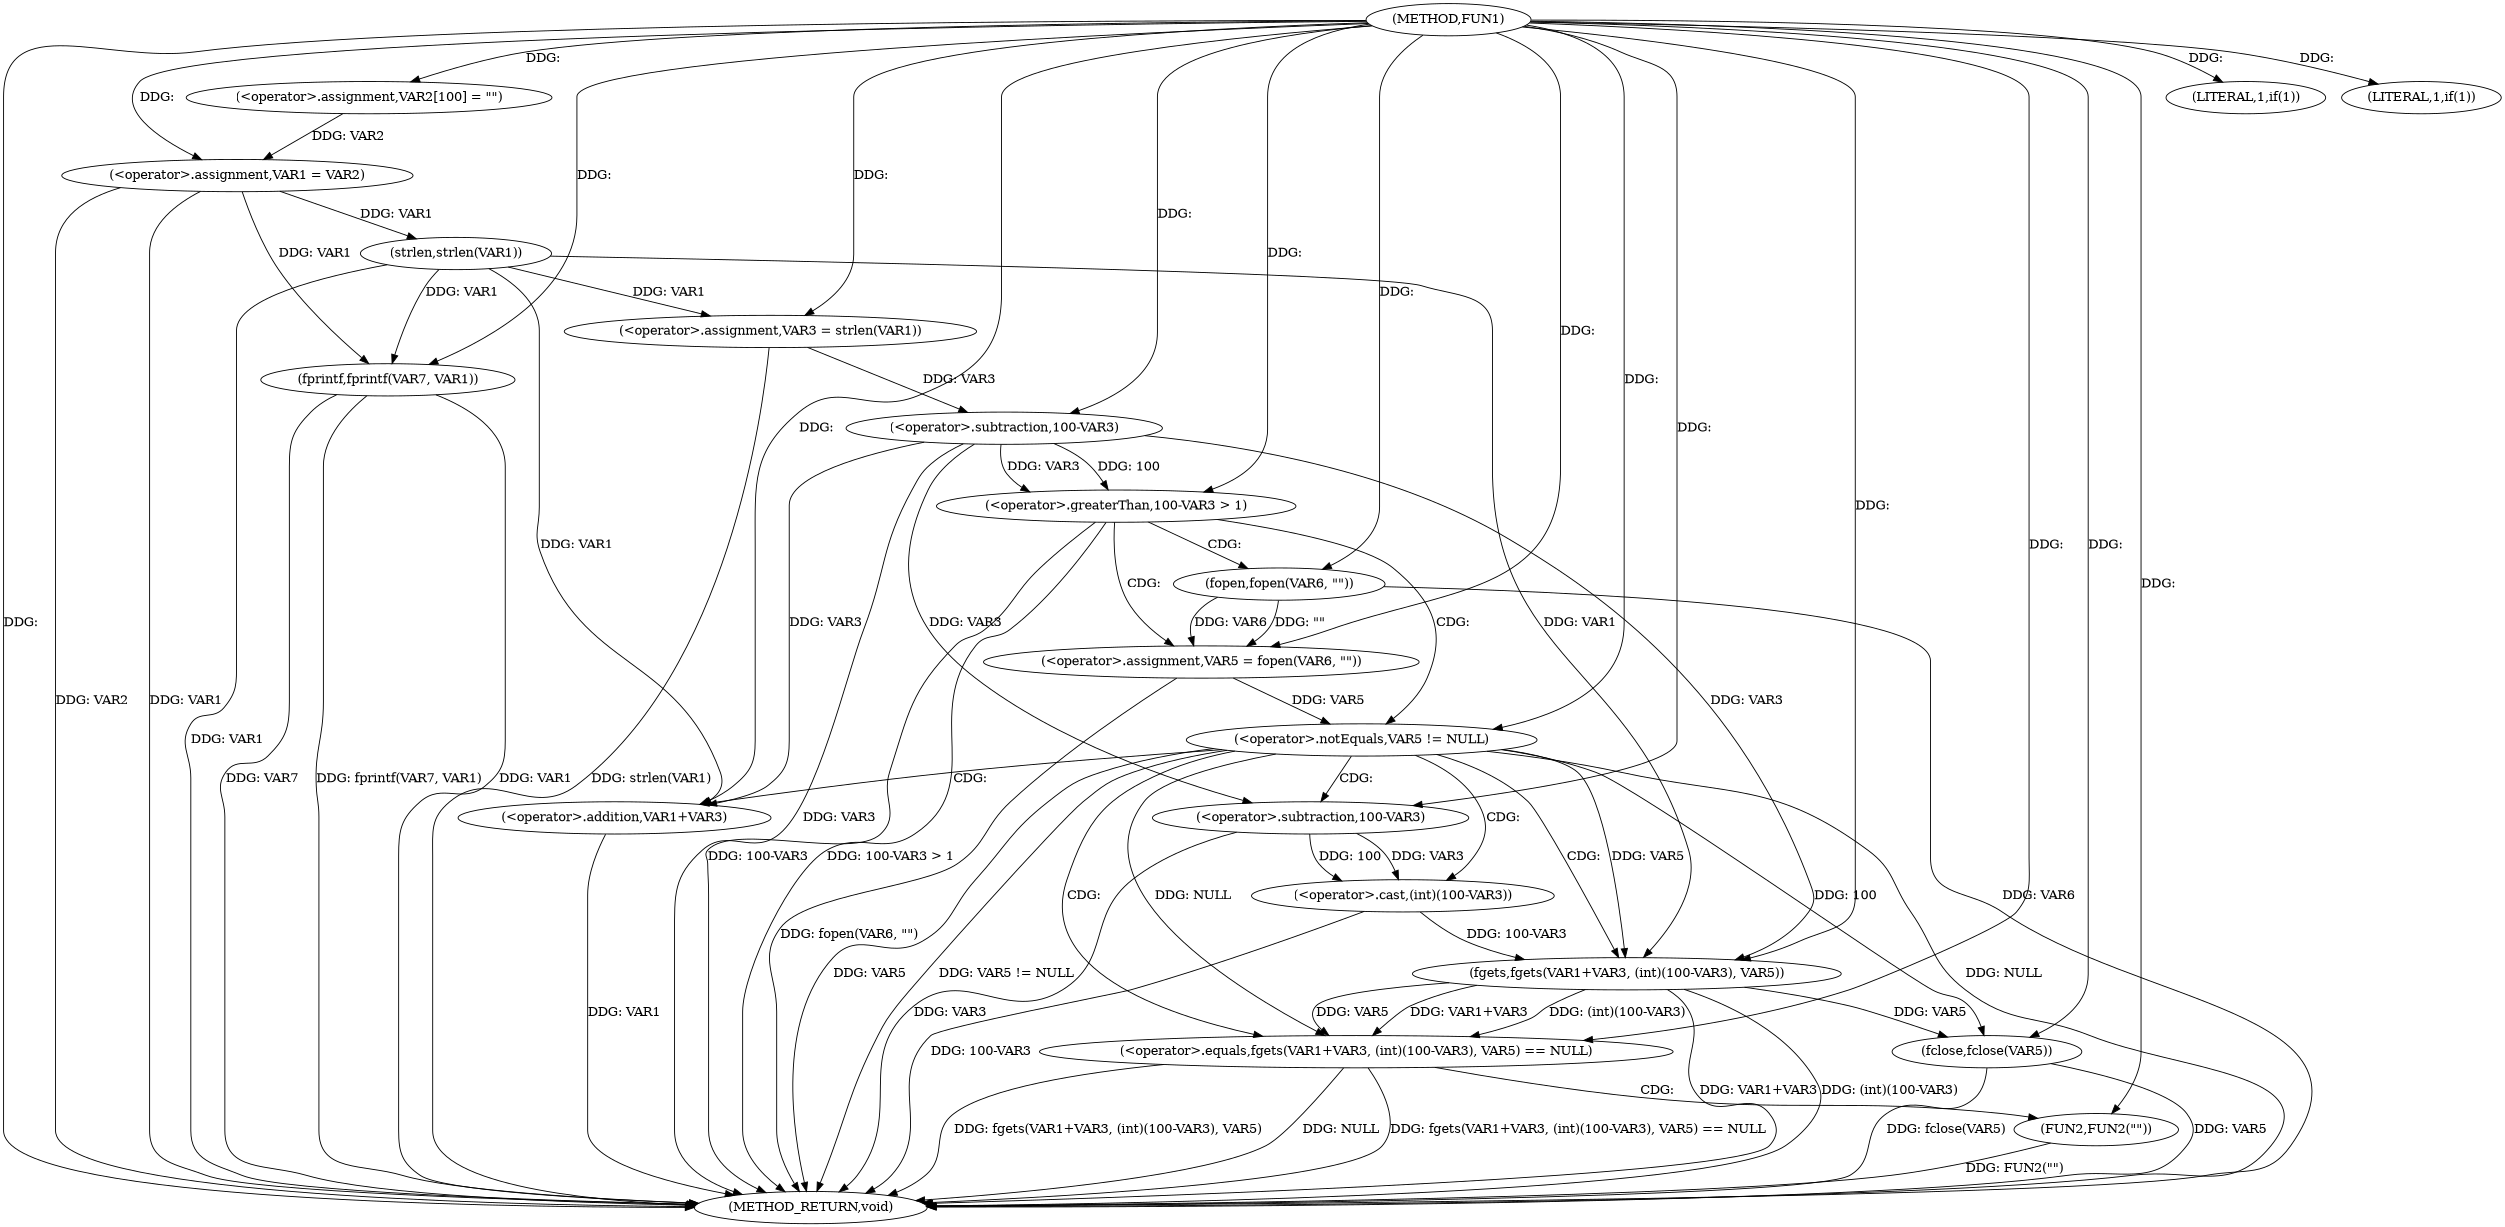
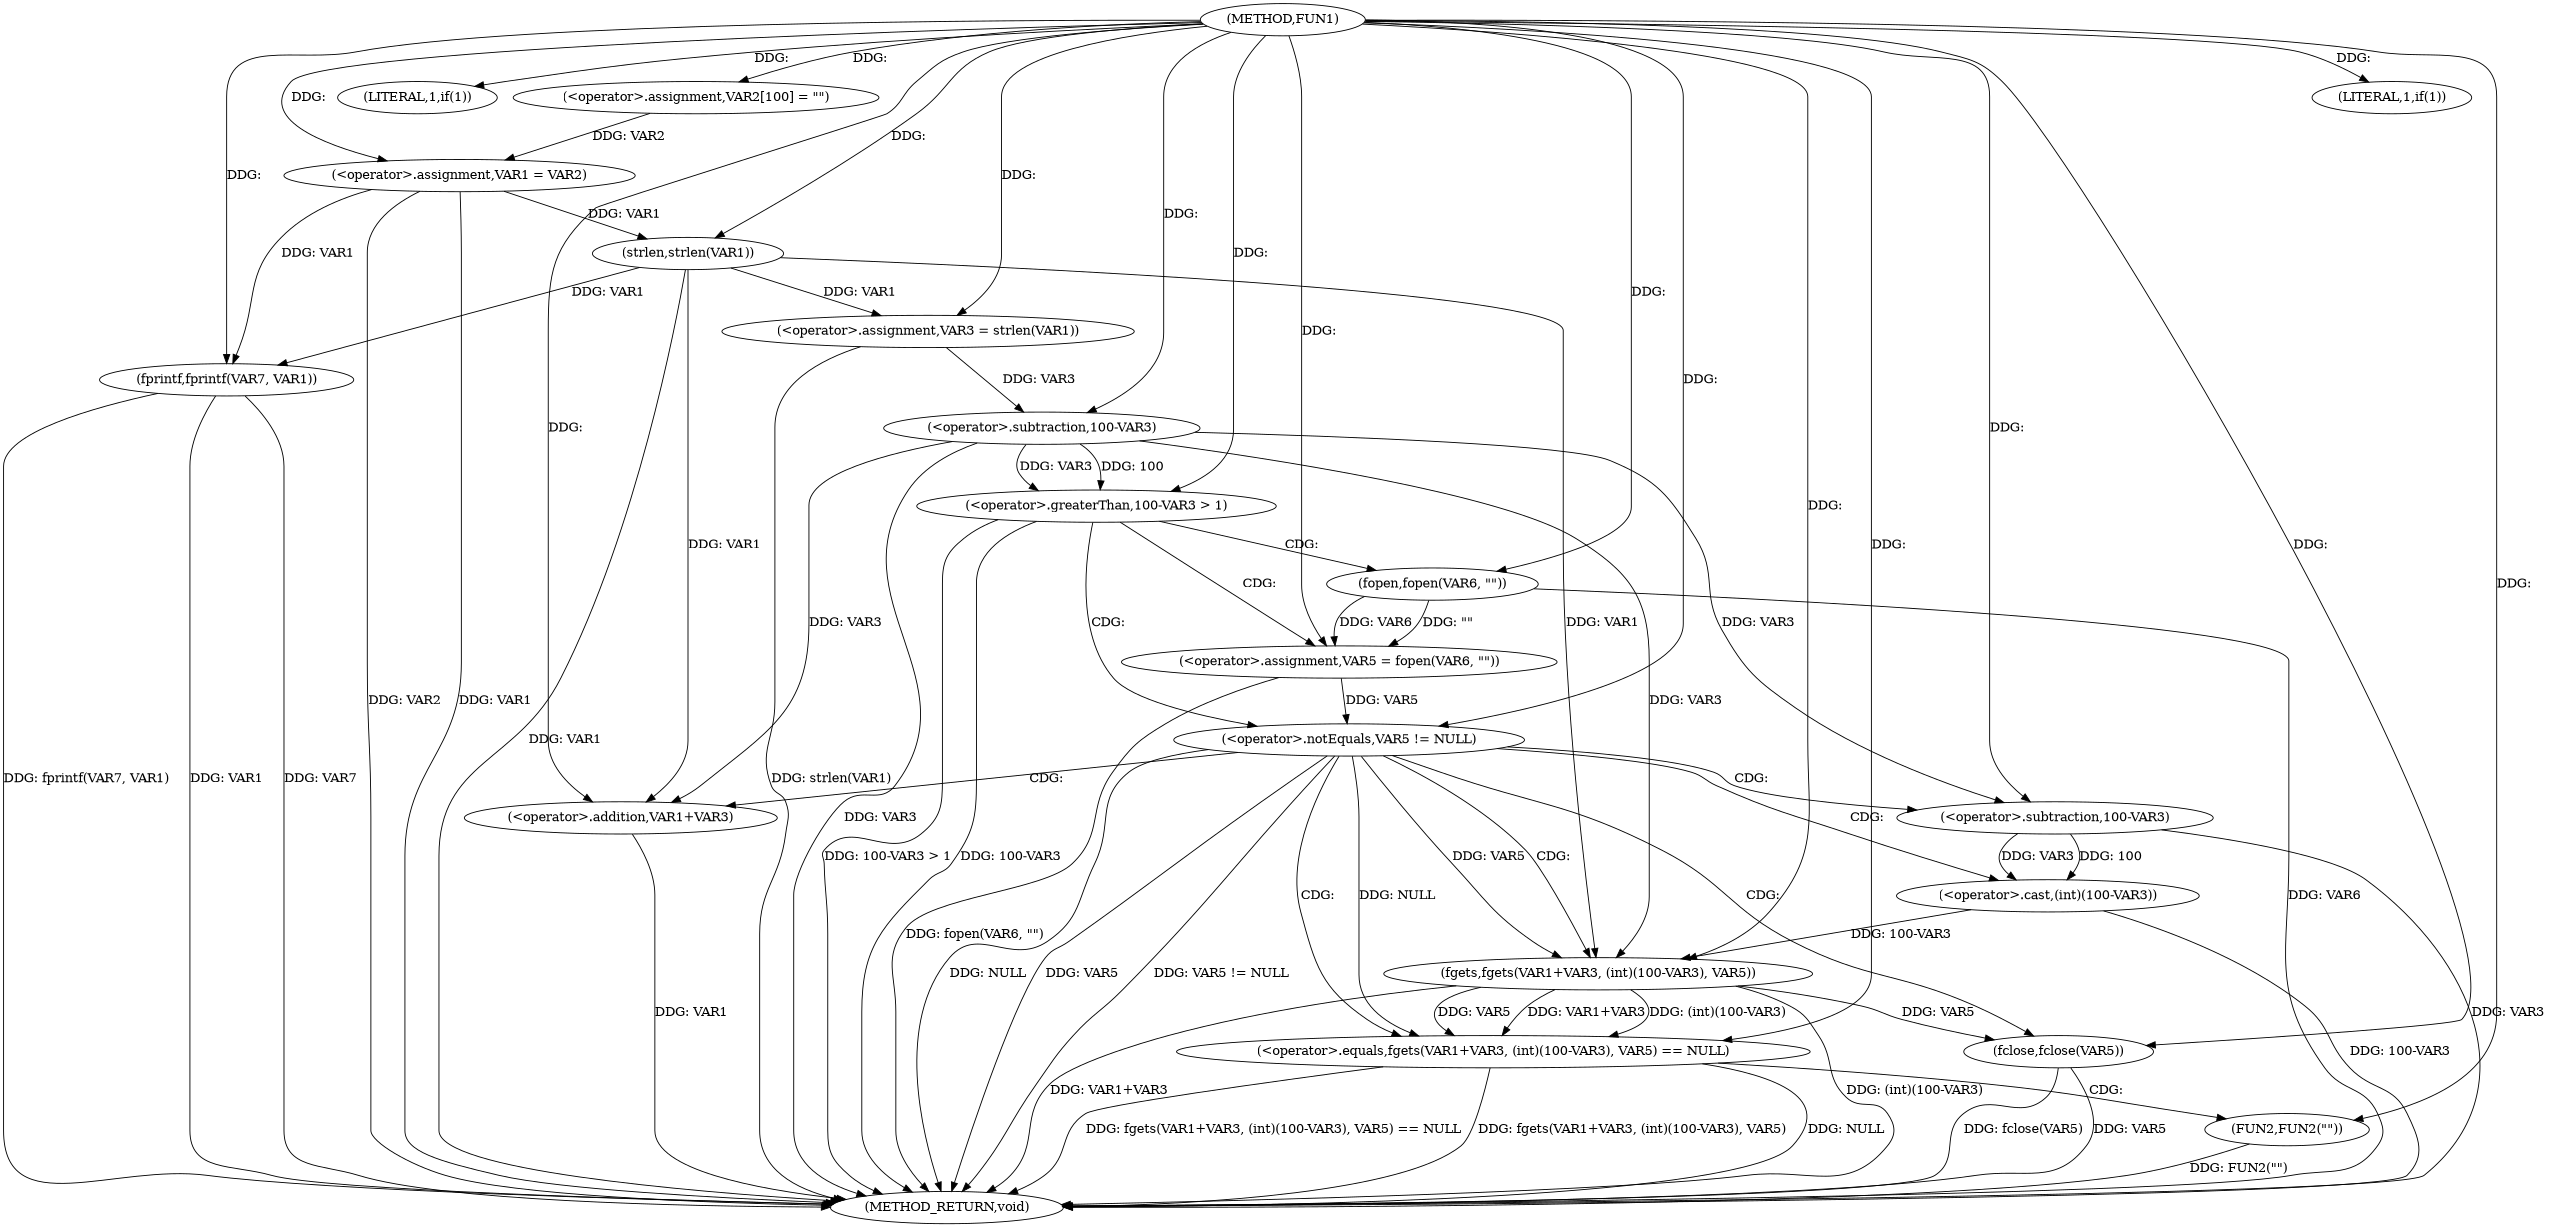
edge "(METHOD,FUN1)" -> "(METHOD_RETURN,void)": now "(METHOD,FUN1)" -> "(strlen,strlen(VAR1))"
edge "(<operator>.notEquals,VAR5 != NULL)" -> "(fclose,fclose(VAR5))": label "DDG: 100" -> "CDG: "
